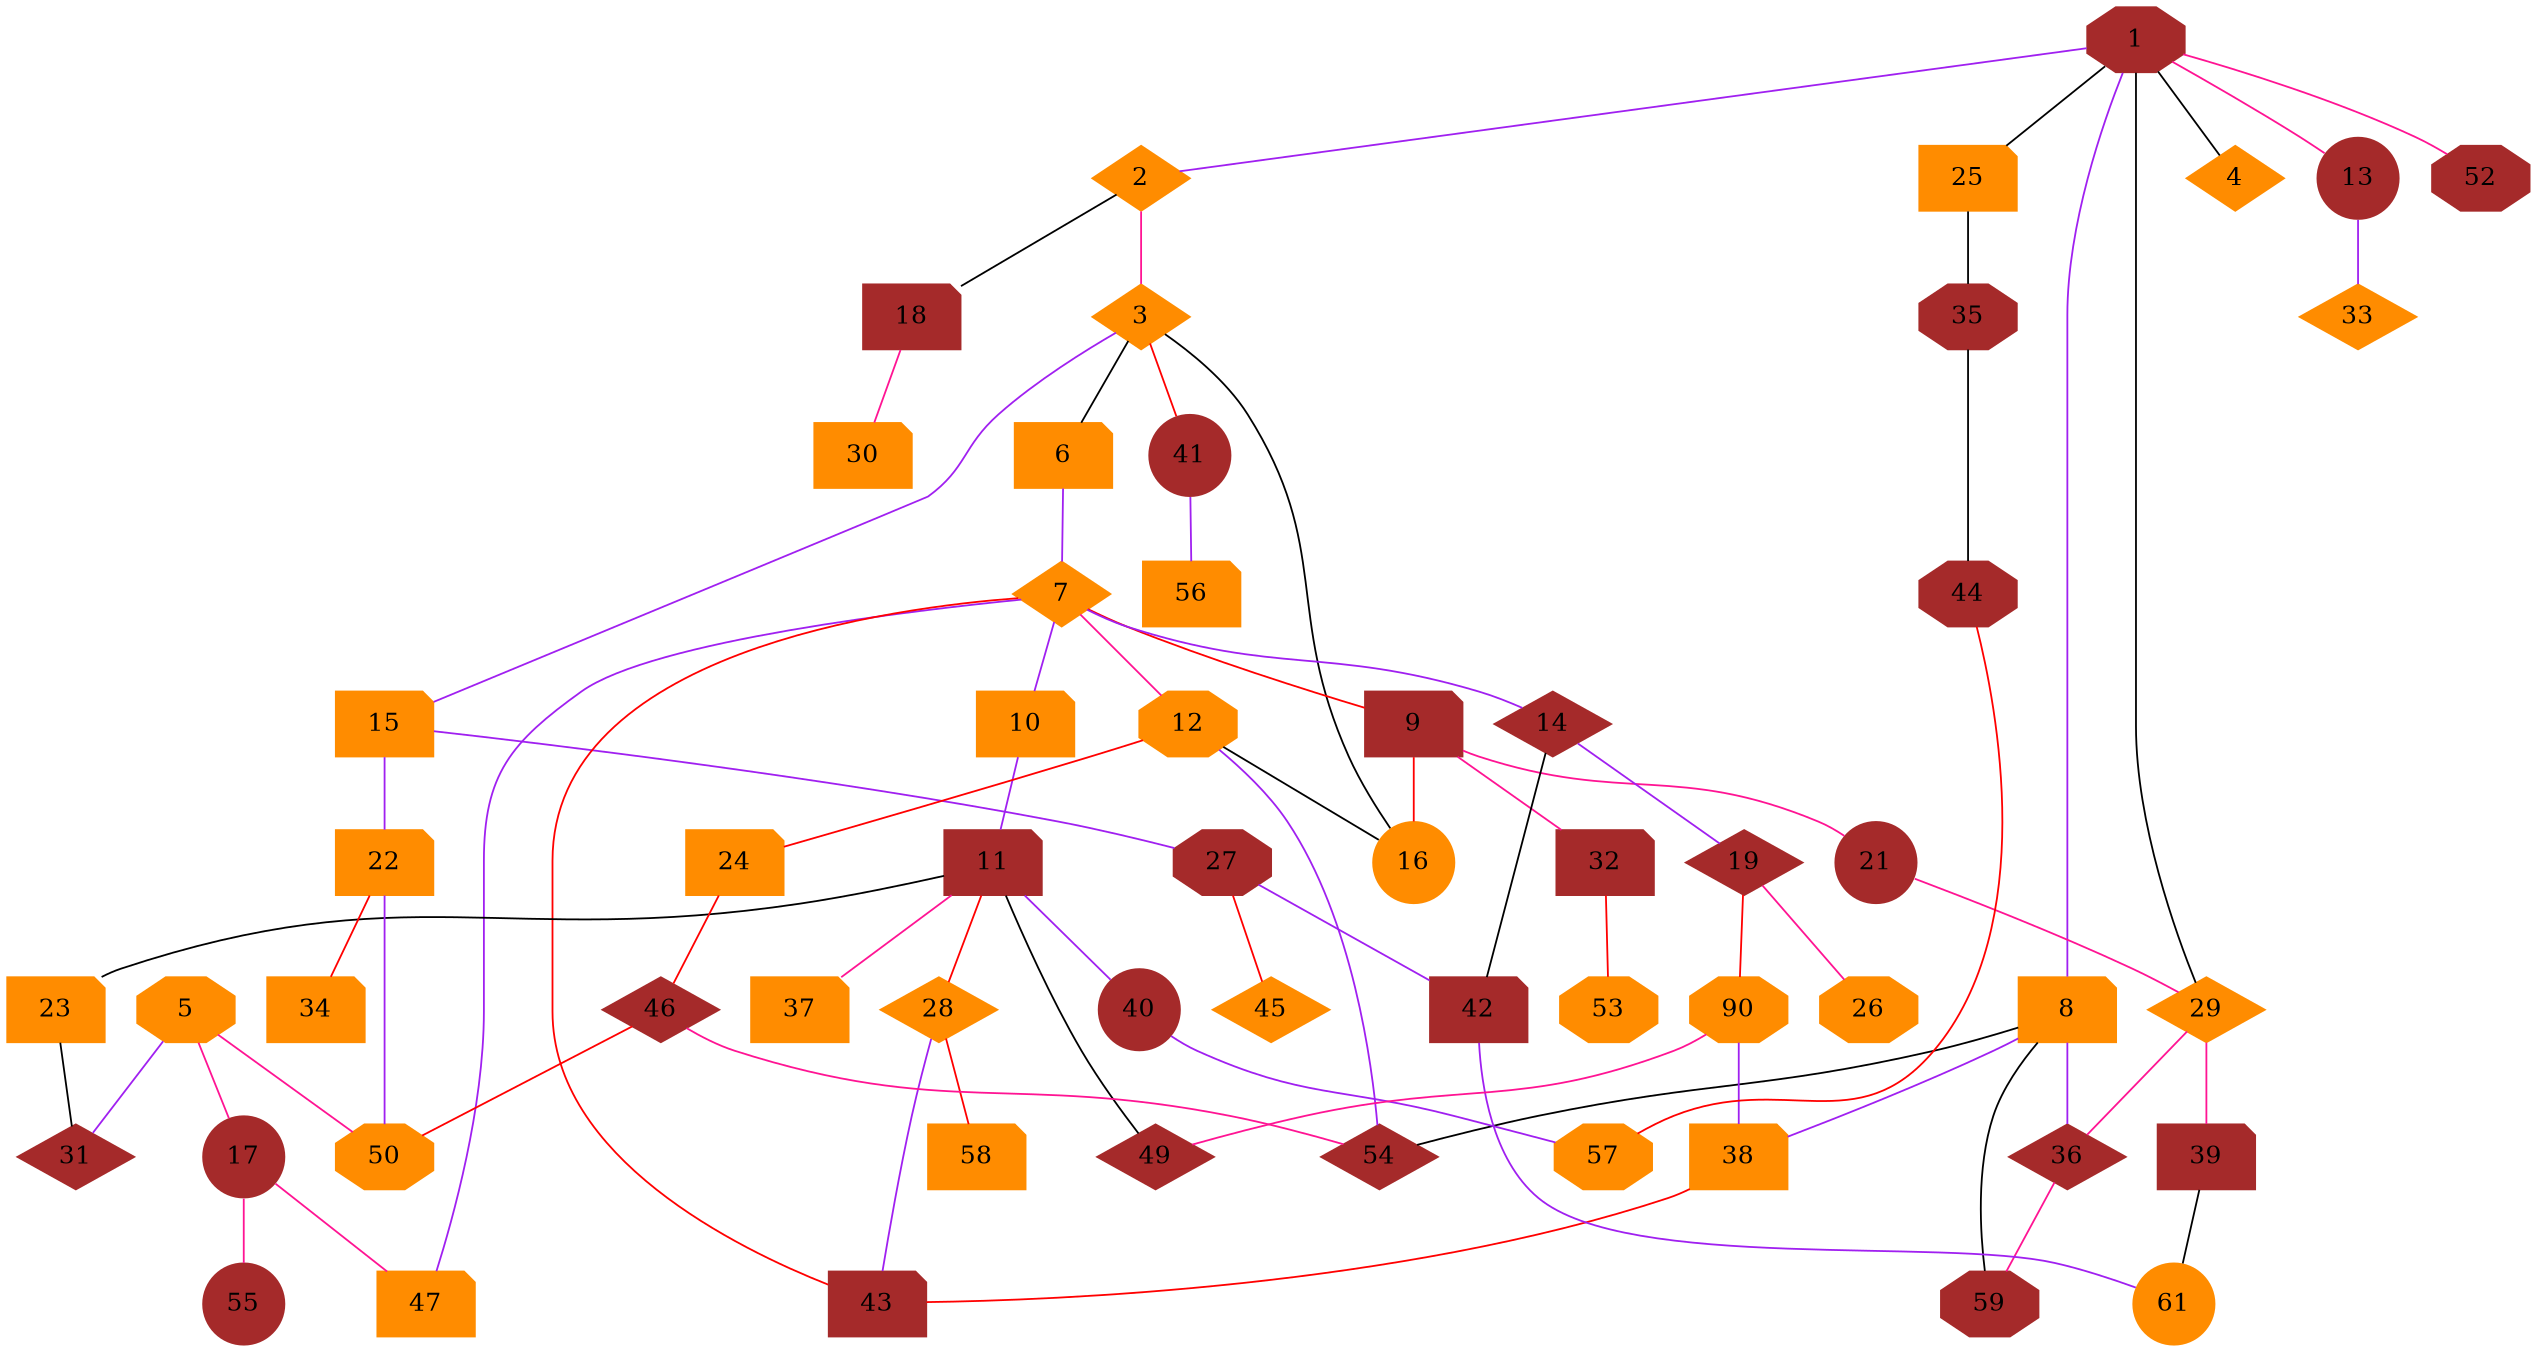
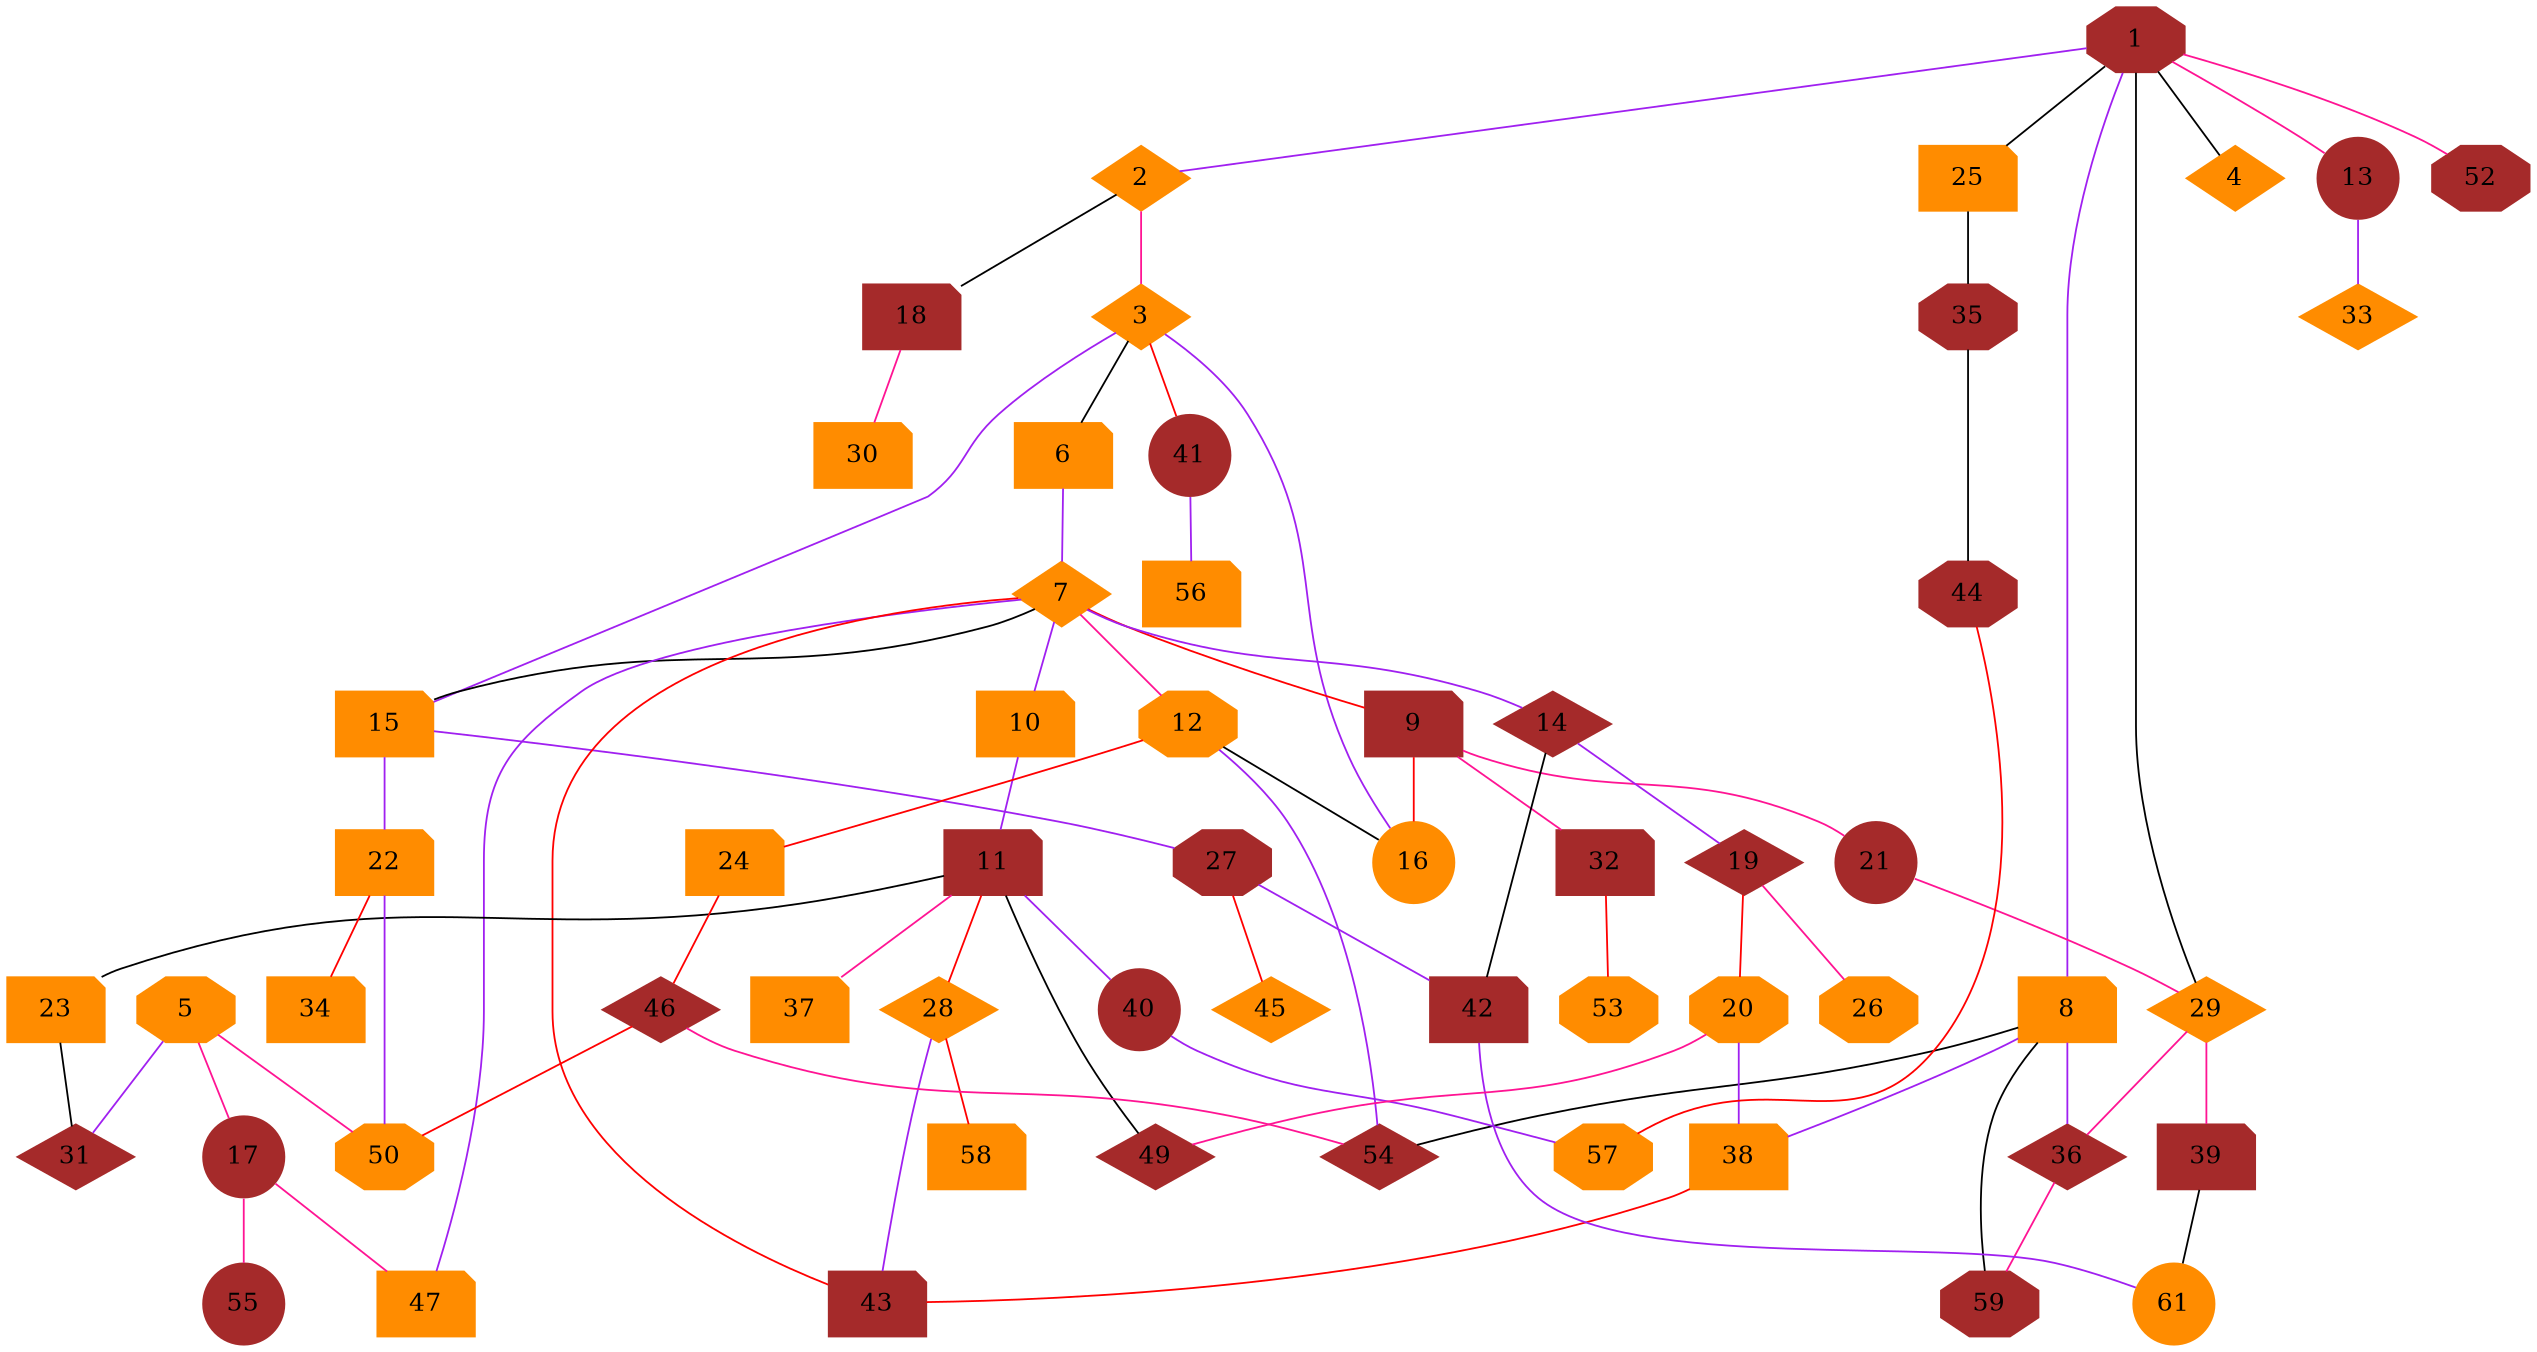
edge "3" -- "16": color black -> purple
edge "7" -- "15": added
node "90": label "90" -> "20"
